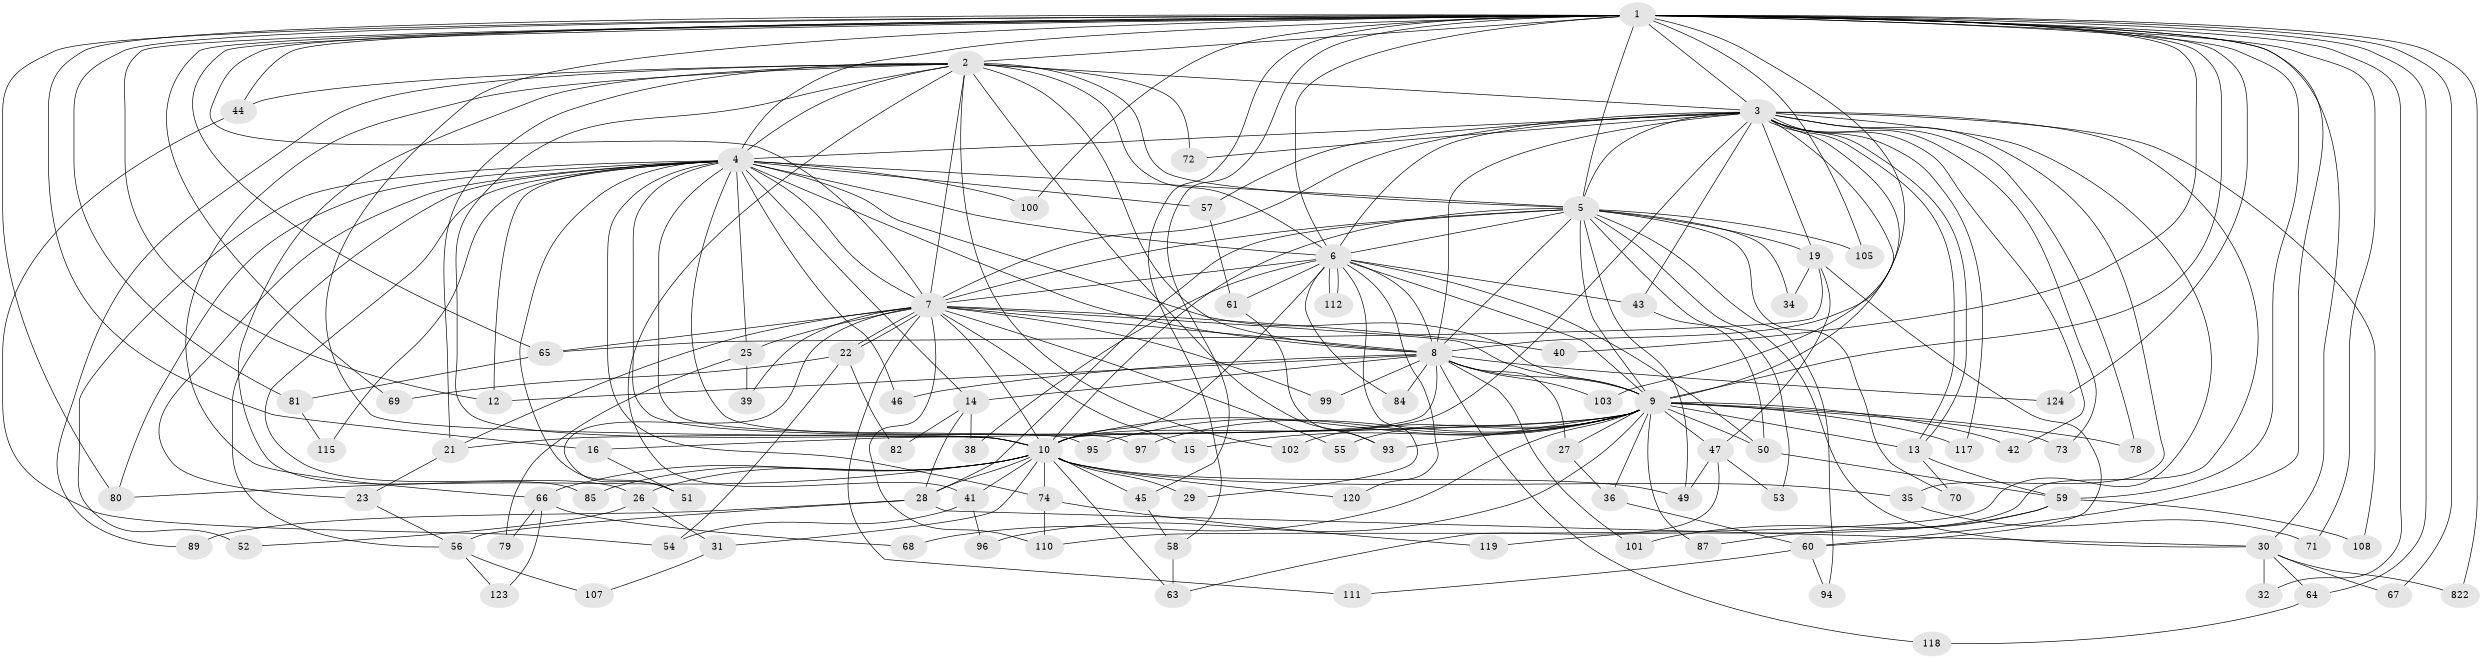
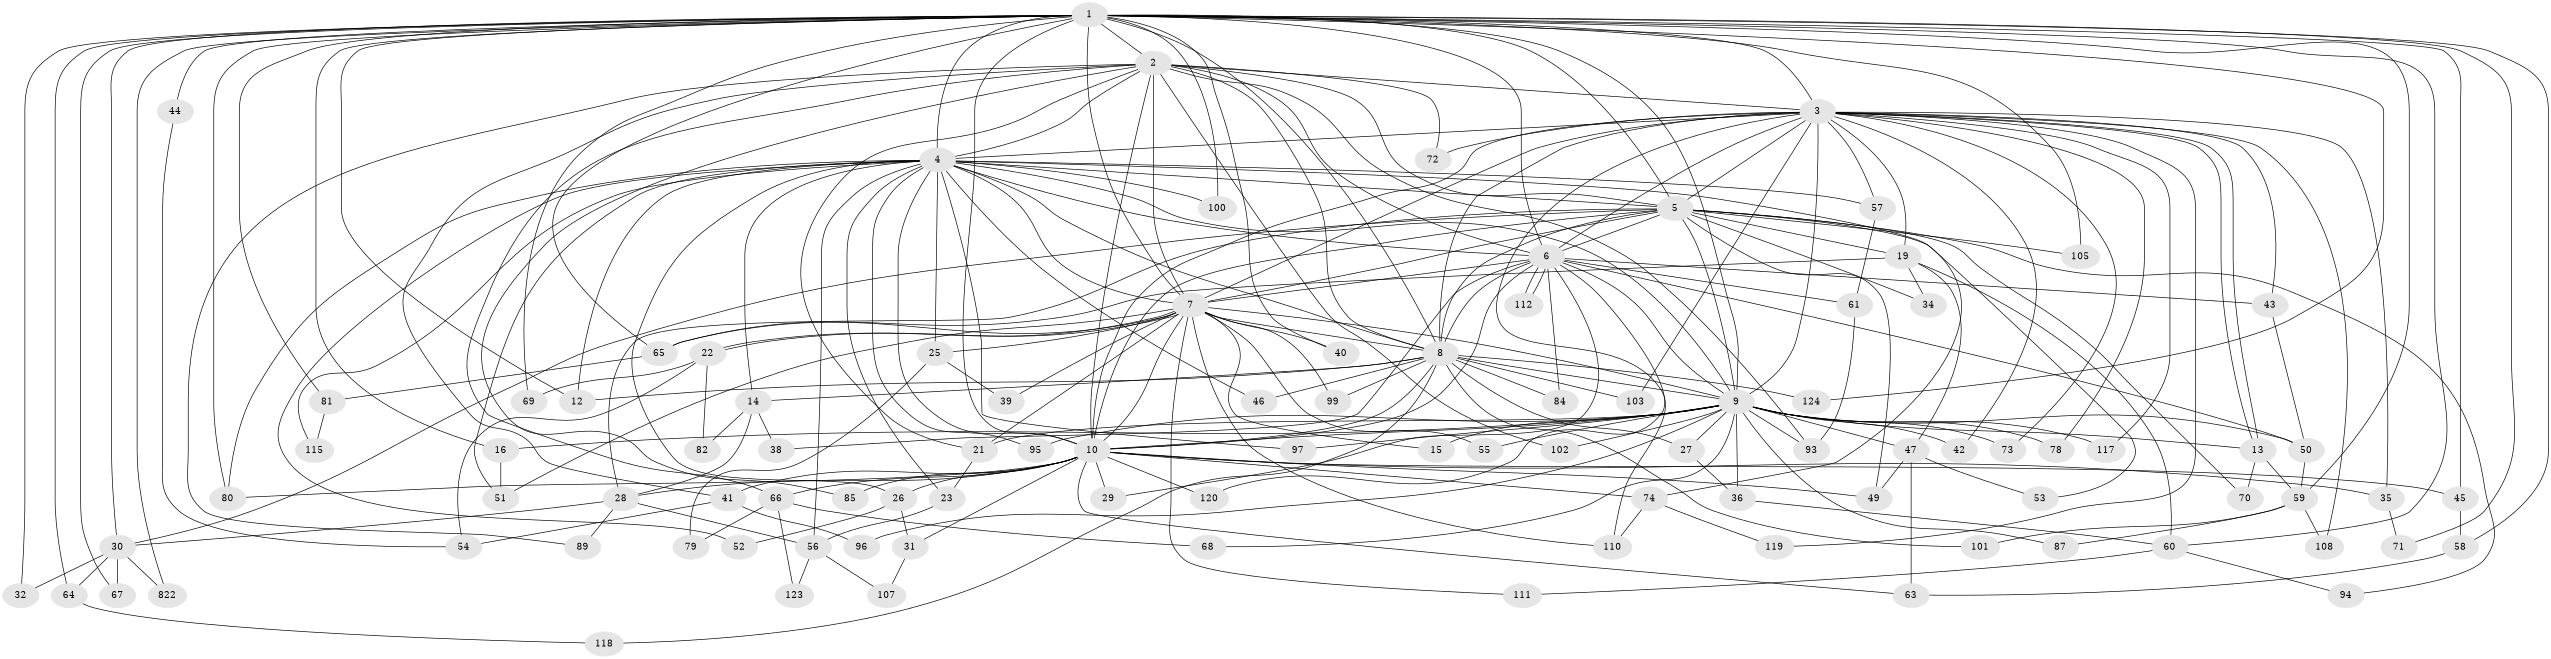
edge "2" -- "44": removed
